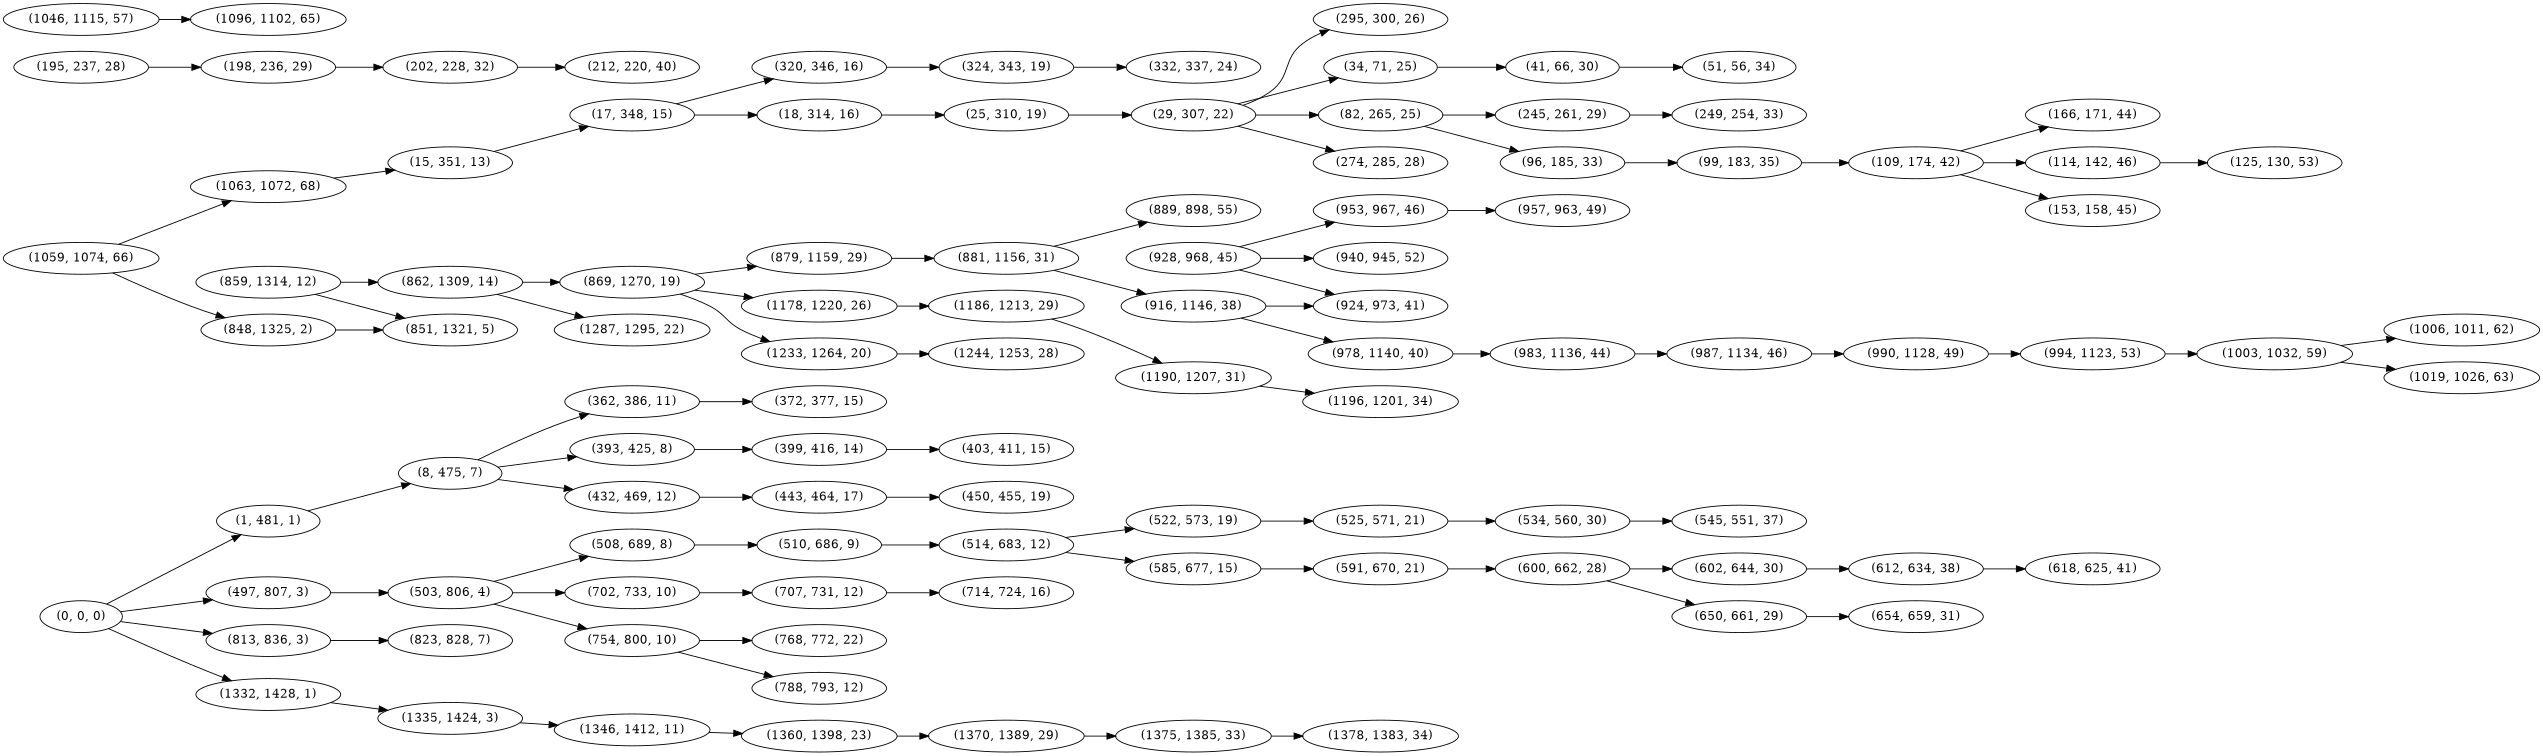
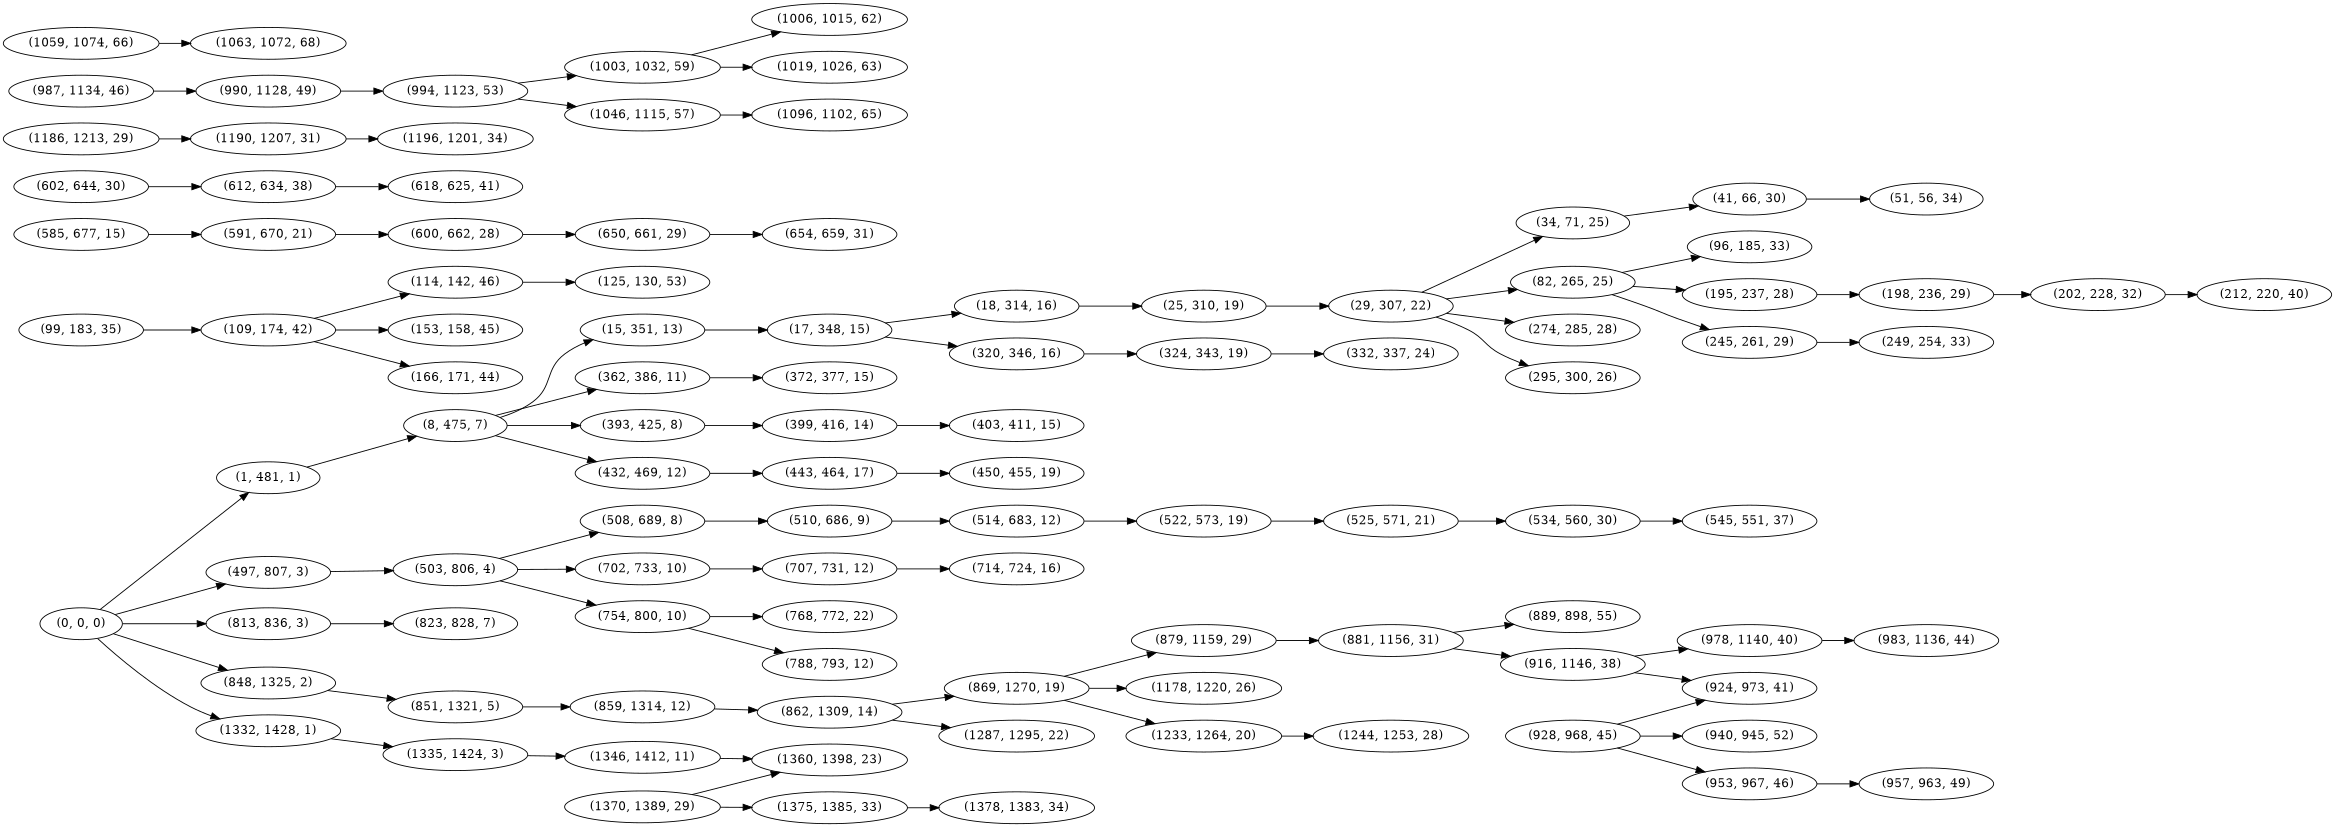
edge "(994, 1123, 53)" -> "(1046, 1115, 57)": added
edge "(96, 185, 33)" -> "(99, 183, 35)": removed
edge "(1063, 1072, 68)" -> "(15, 351, 13)": now "(8, 475, 7)" -> "(15, 351, 13)"
edge "(82, 265, 25)" -> "(195, 237, 28)": added
edge "(1059, 1074, 66)" -> "(848, 1325, 2)": now "(0, 0, 0)" -> "(848, 1325, 2)"
edge "(859, 1314, 12)" -> "(851, 1321, 5)": reversed
edge "(1178, 1220, 26)" -> "(1186, 1213, 29)": removed
node "(1006, 1011, 62)": label "(1006, 1011, 62)" -> "(1006, 1015, 62)"
edge "(983, 1136, 44)" -> "(987, 1134, 46)": removed
edge "(514, 683, 12)" -> "(585, 677, 15)": removed
edge "(600, 662, 28)" -> "(602, 644, 30)": removed
edge "(1360, 1398, 23)" -> "(1370, 1389, 29)": reversed
